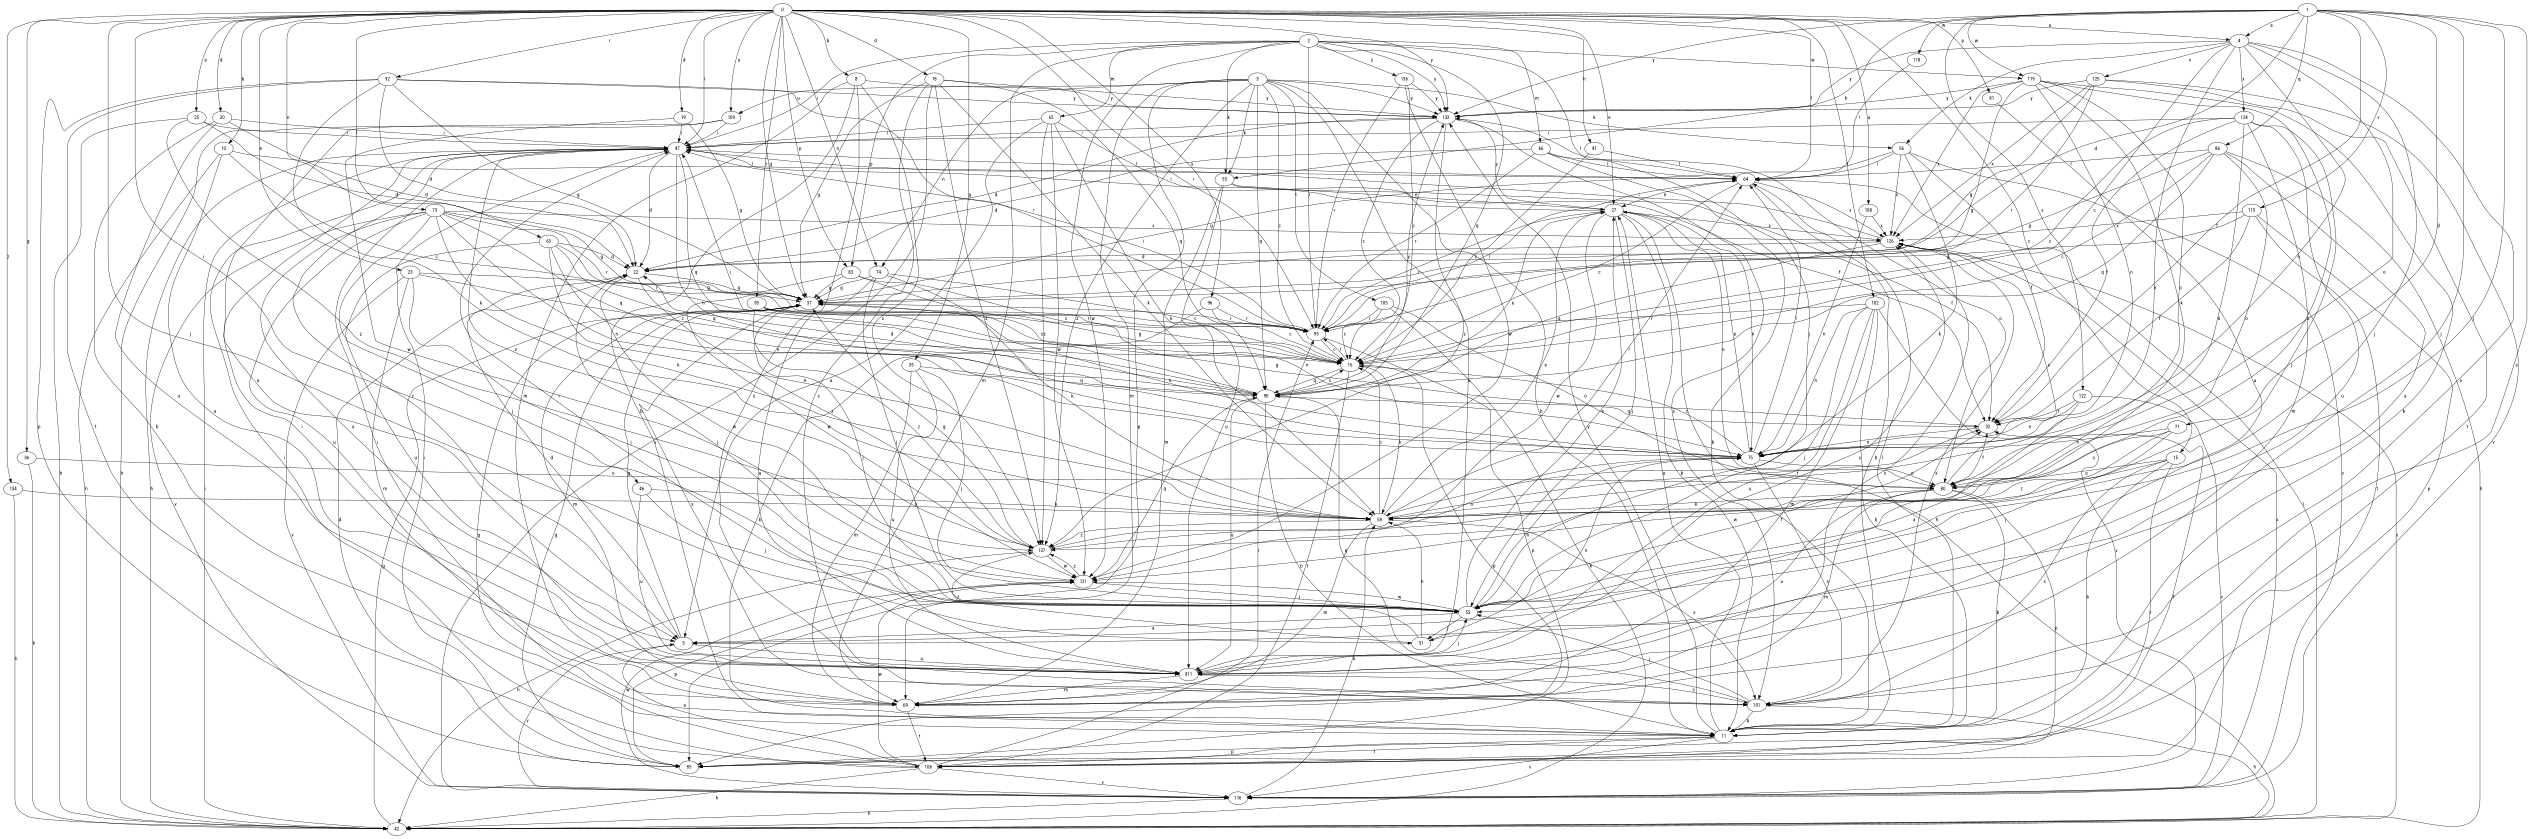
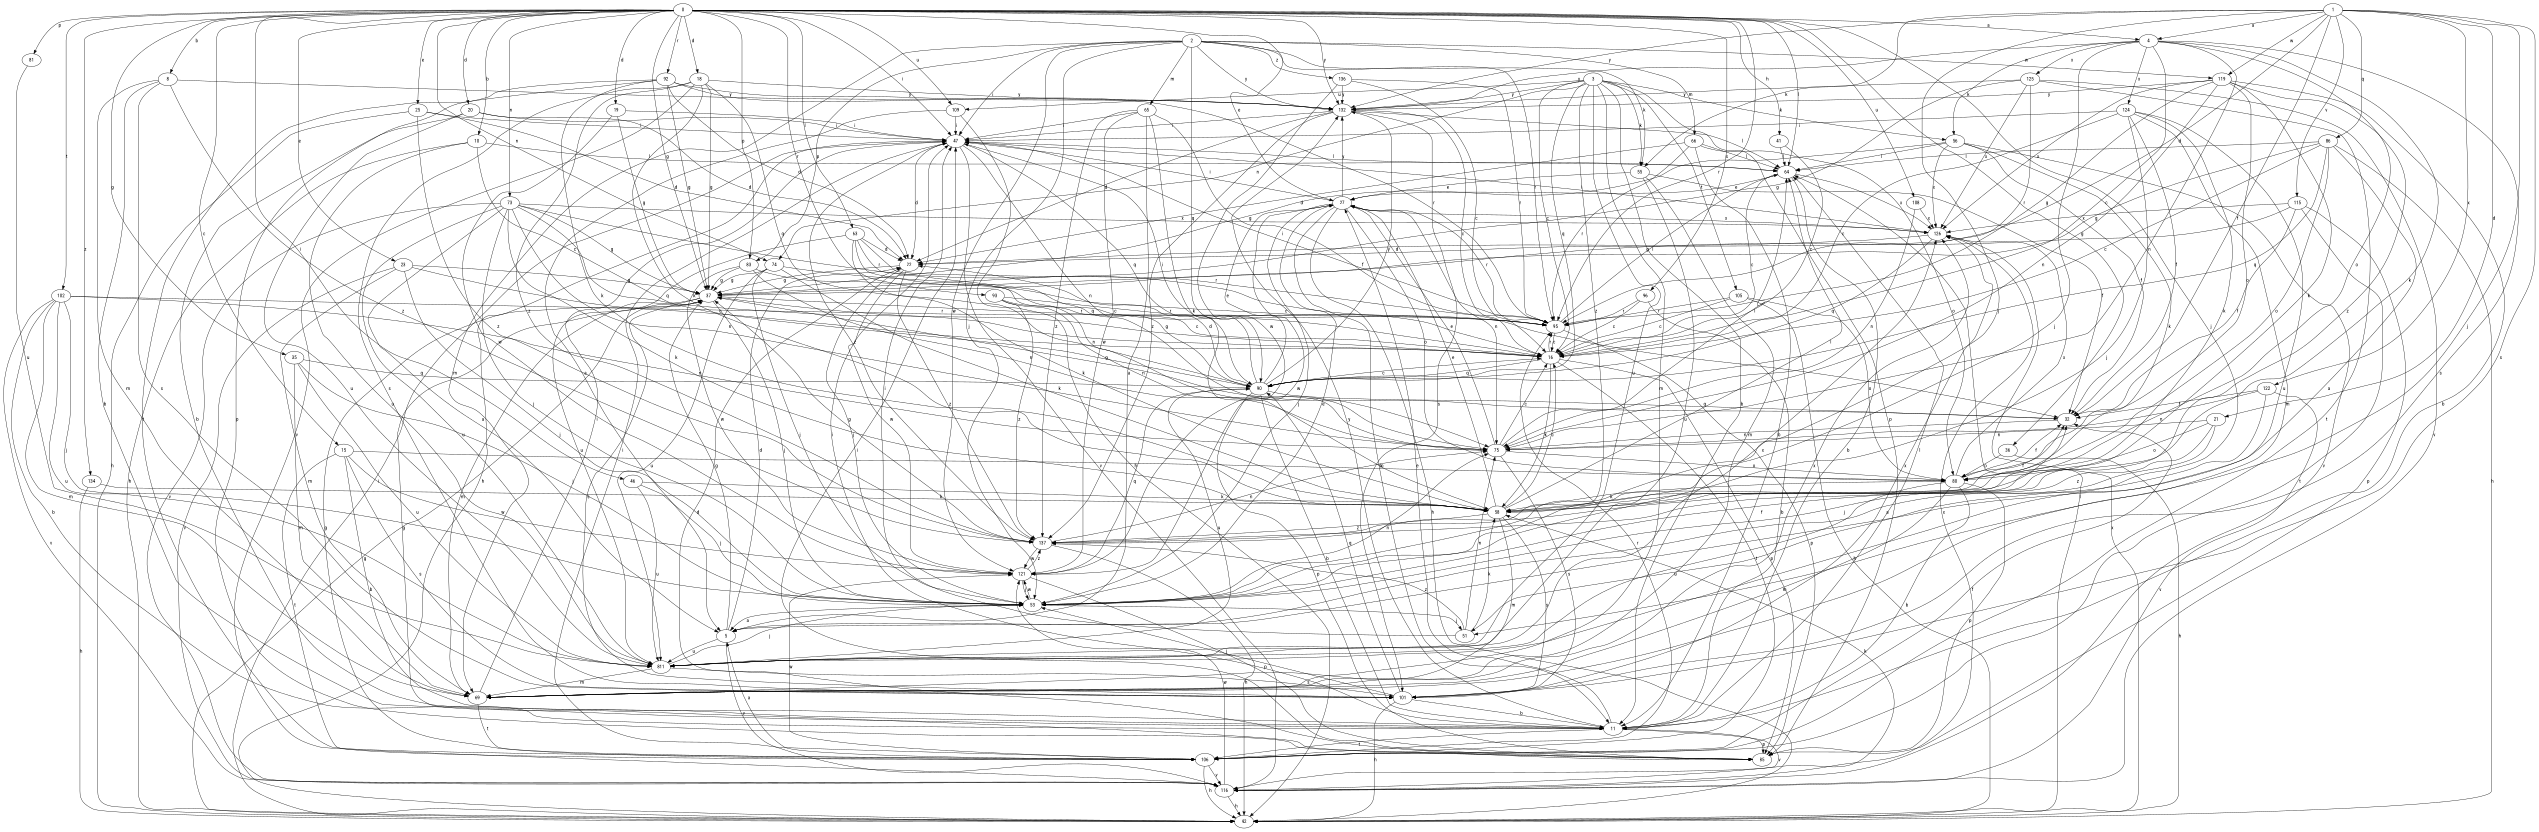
node "118": removed
edge "47" -> "5": now "47" -> "116"
edge "90" -> "85": added, label "p"
